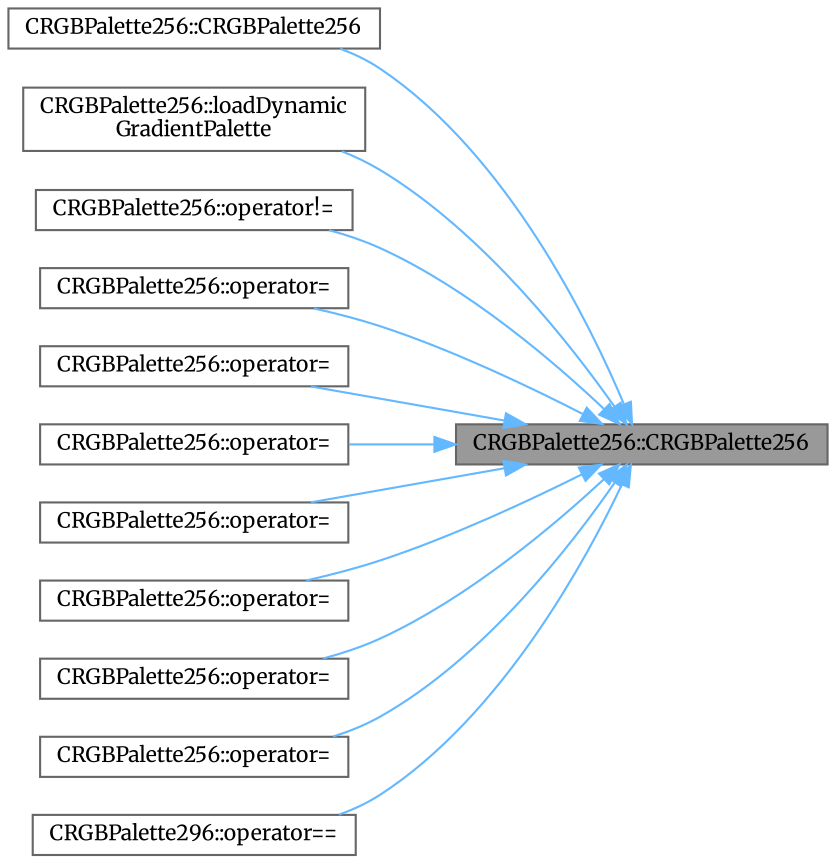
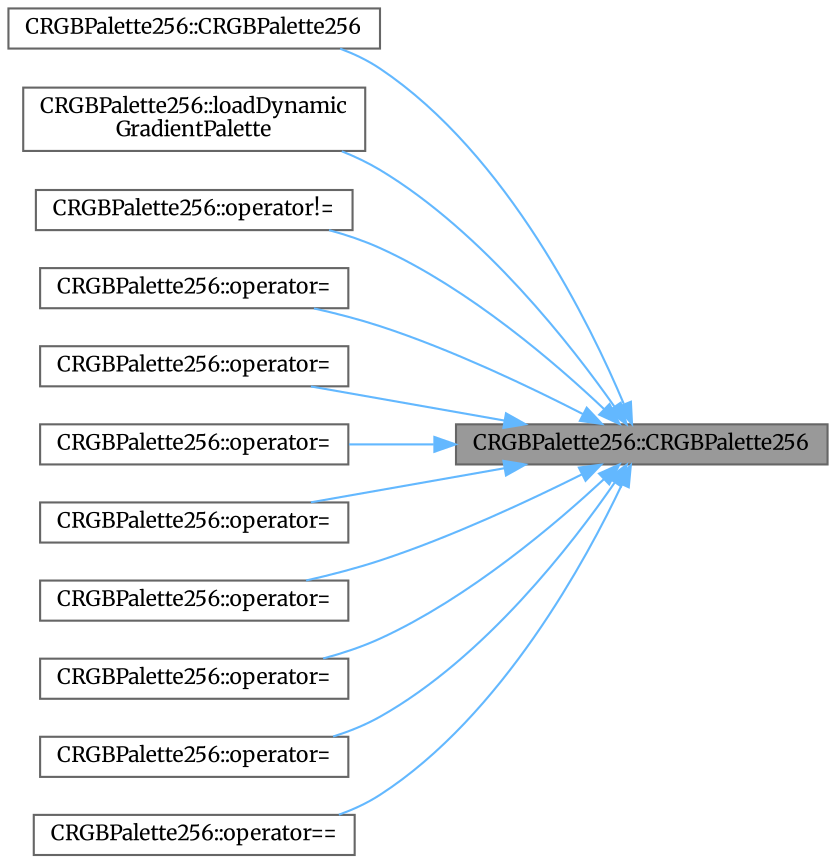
node "CRGBPalette296::operator==": label "CRGBPalette296::operator==" -> "CRGBPalette256::operator=="
